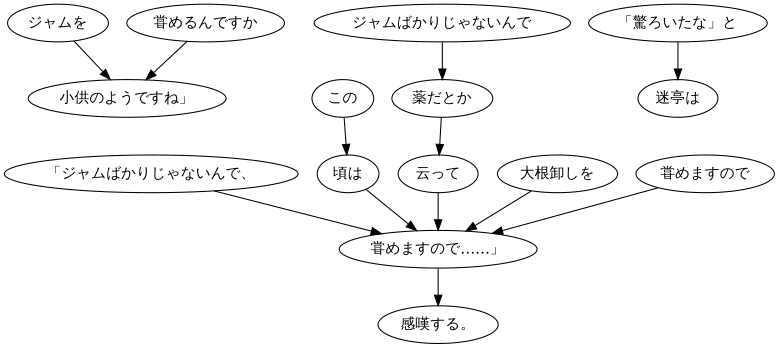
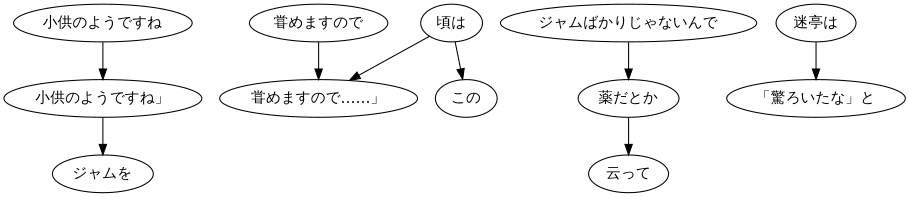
node "甞めるんですか": label "甞めるんですか" -> "小供のようですね"
edge "ジャムを" -> "小供のようですね」": reversed
edge "「驚ろいたな」と" -> "迷亭は": reversed
edge "この" -> "頃は": reversed
node "「ジャムばかりじゃないんで、": removed
node "大根卸しを": removed
edge "云って" -> "甞めますので……」": removed
node "感嘆する。": removed
